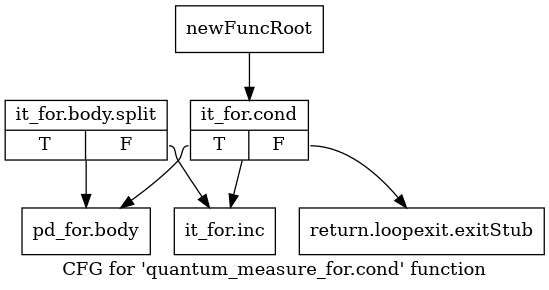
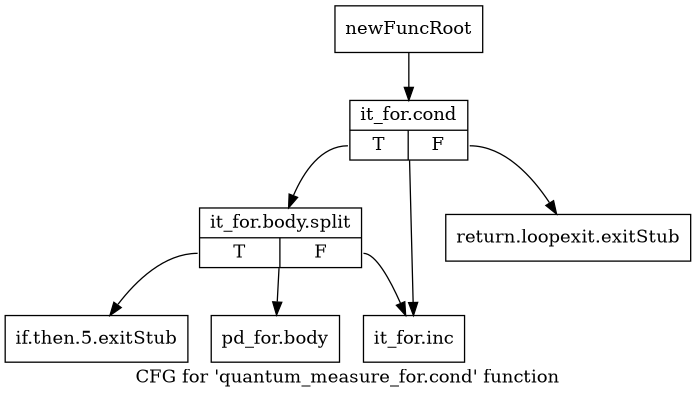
edge "it_for.cond" -> "pd_for.body": now "it_for.cond" -> "it_for.body.split"
node "if.then.5.exitStub": added
